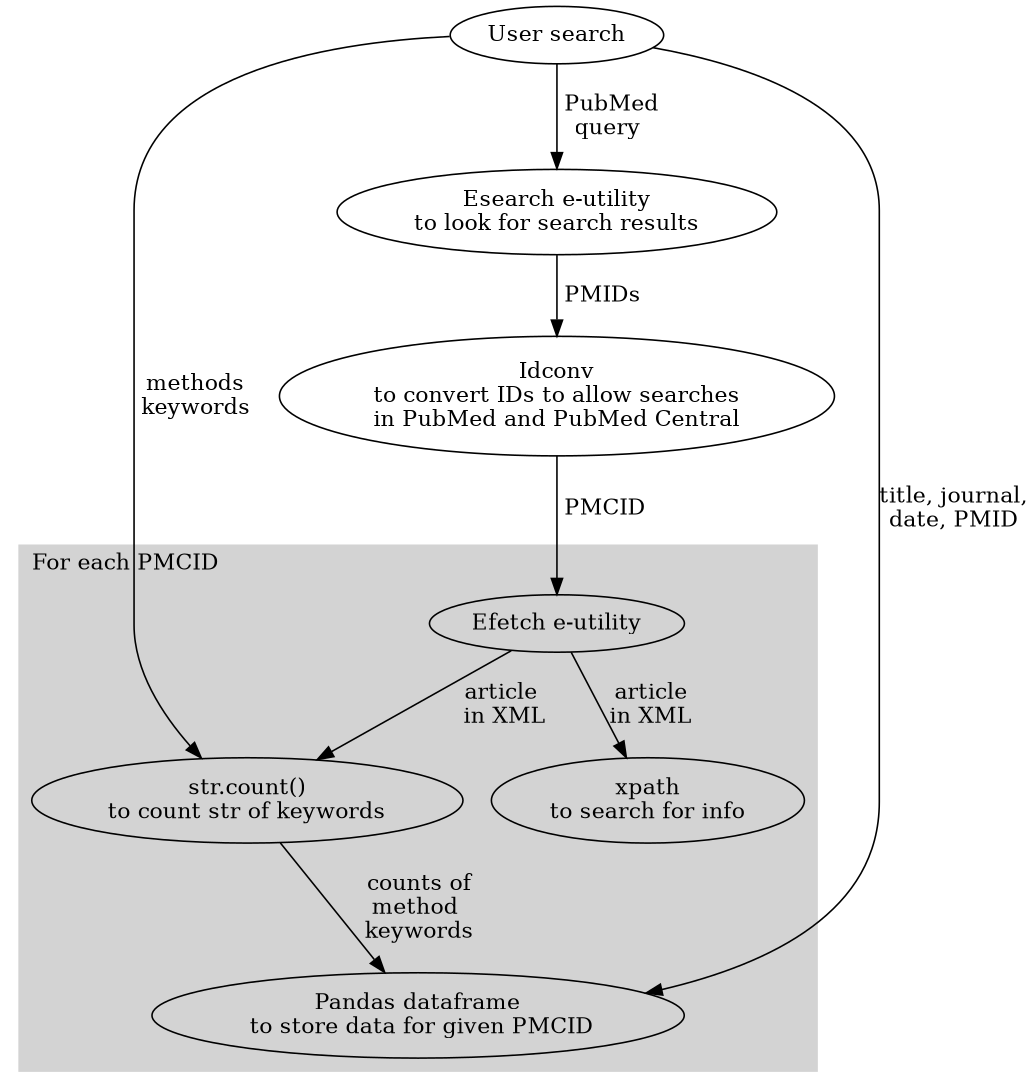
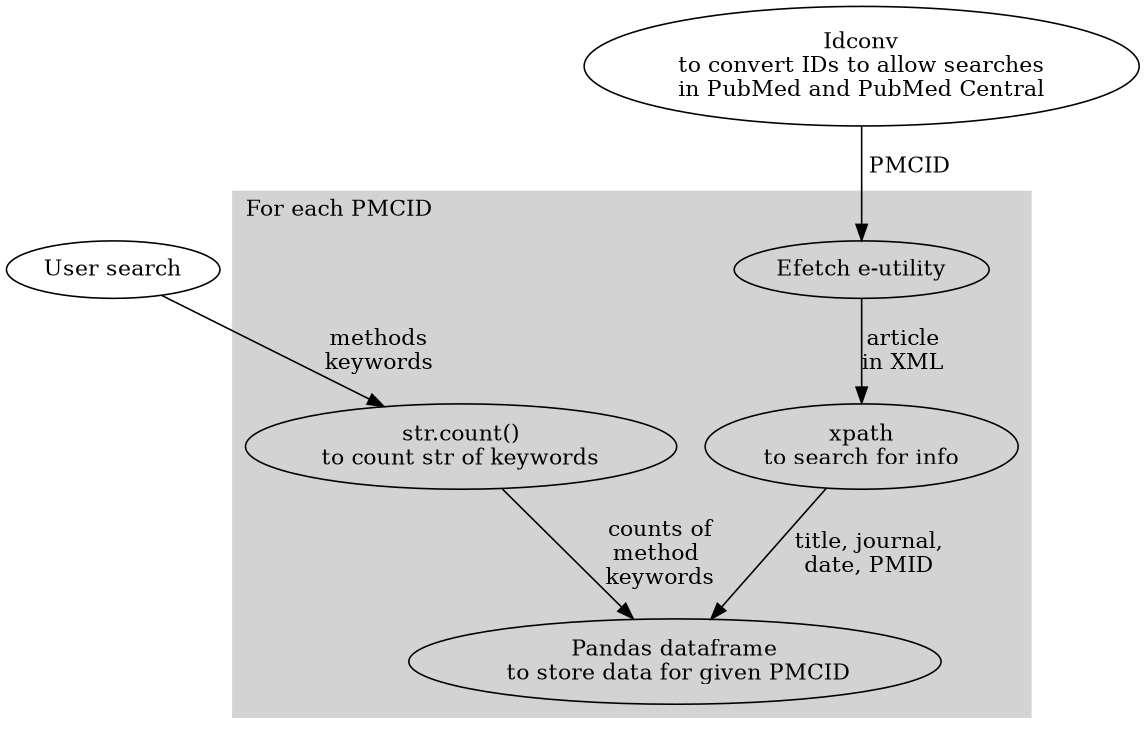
node "Esearch e-utility to look for search results": removed
edge "User search" -> "Pandas dataframe to store data for given PMCID": now "xpath to search for info" -> "Pandas dataframe to store data for given PMCID"
edge "Efetch e-utility" -> "str.count() to count str of keywords": removed, label "article in XML"
